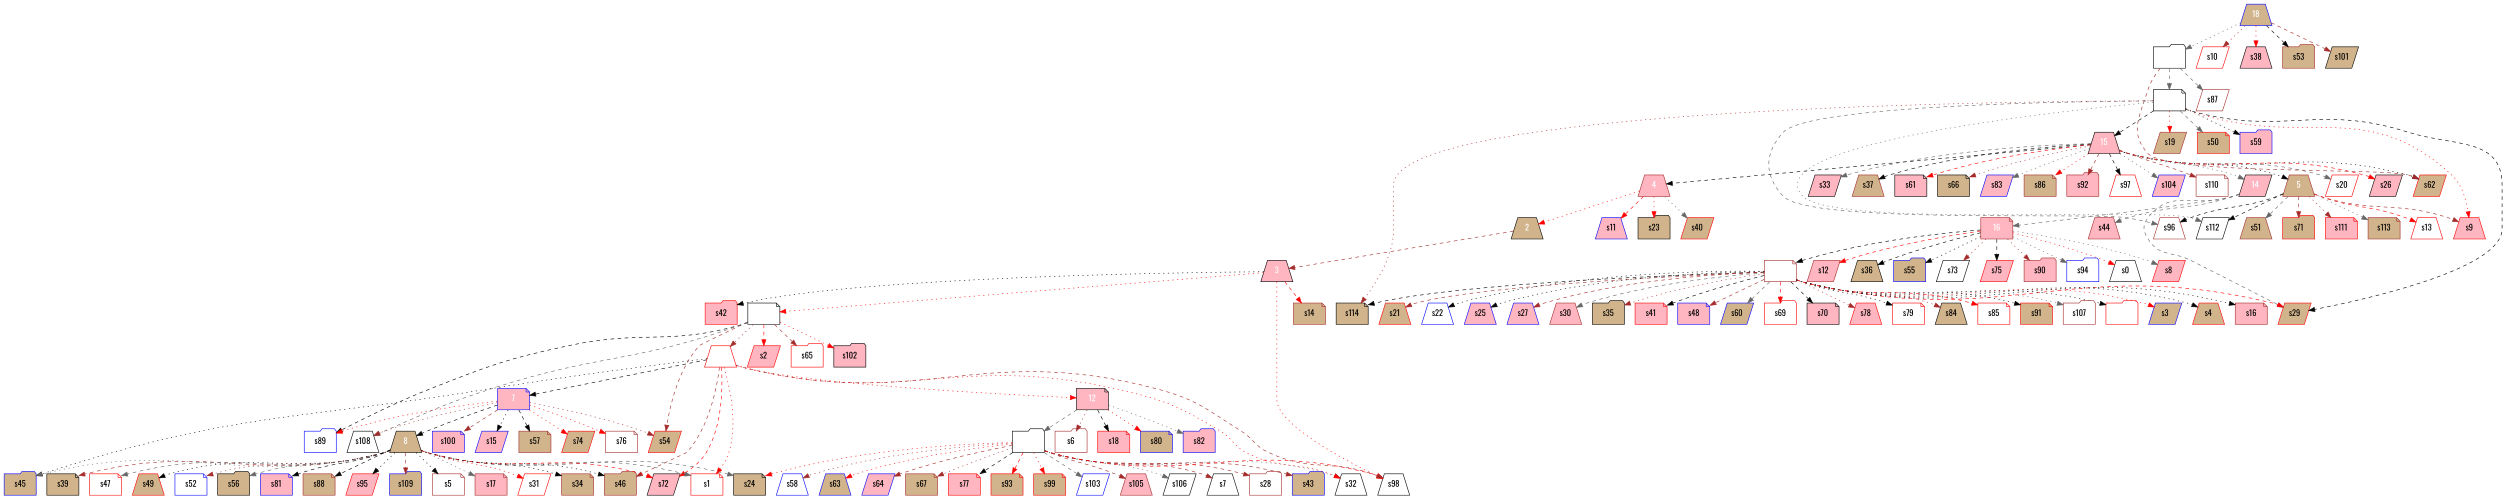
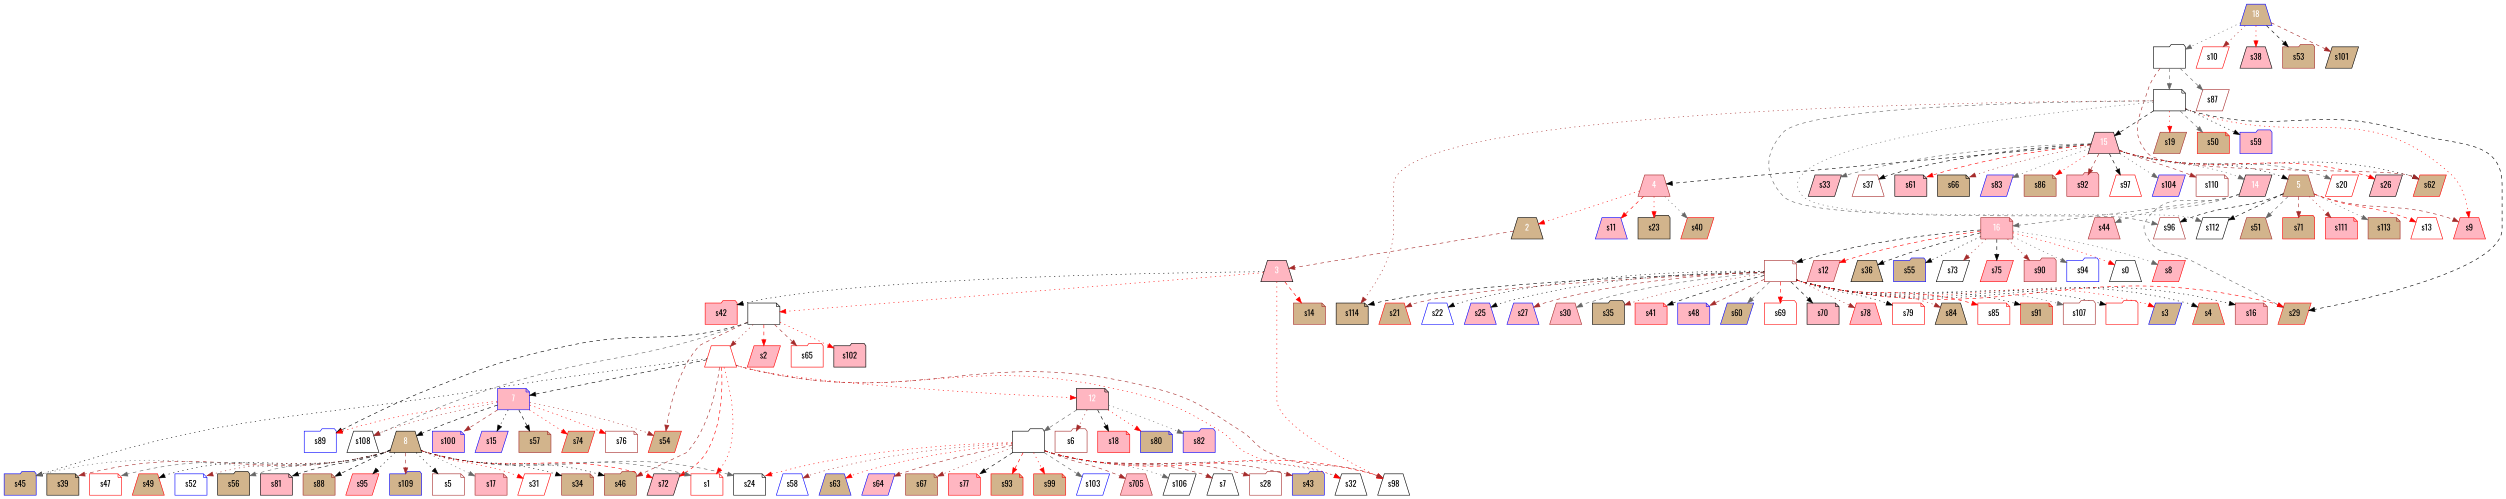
node "s37": fillcolor tan -> white
node "s81": color blue -> black
node "s24": fillcolor tan -> white
node "s105": label "s105" -> "s705"
